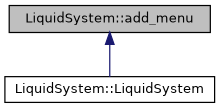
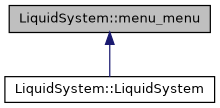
node "LiquidSystem::add_menu": label "LiquidSystem::add_menu" -> "LiquidSystem::menu_menu"
